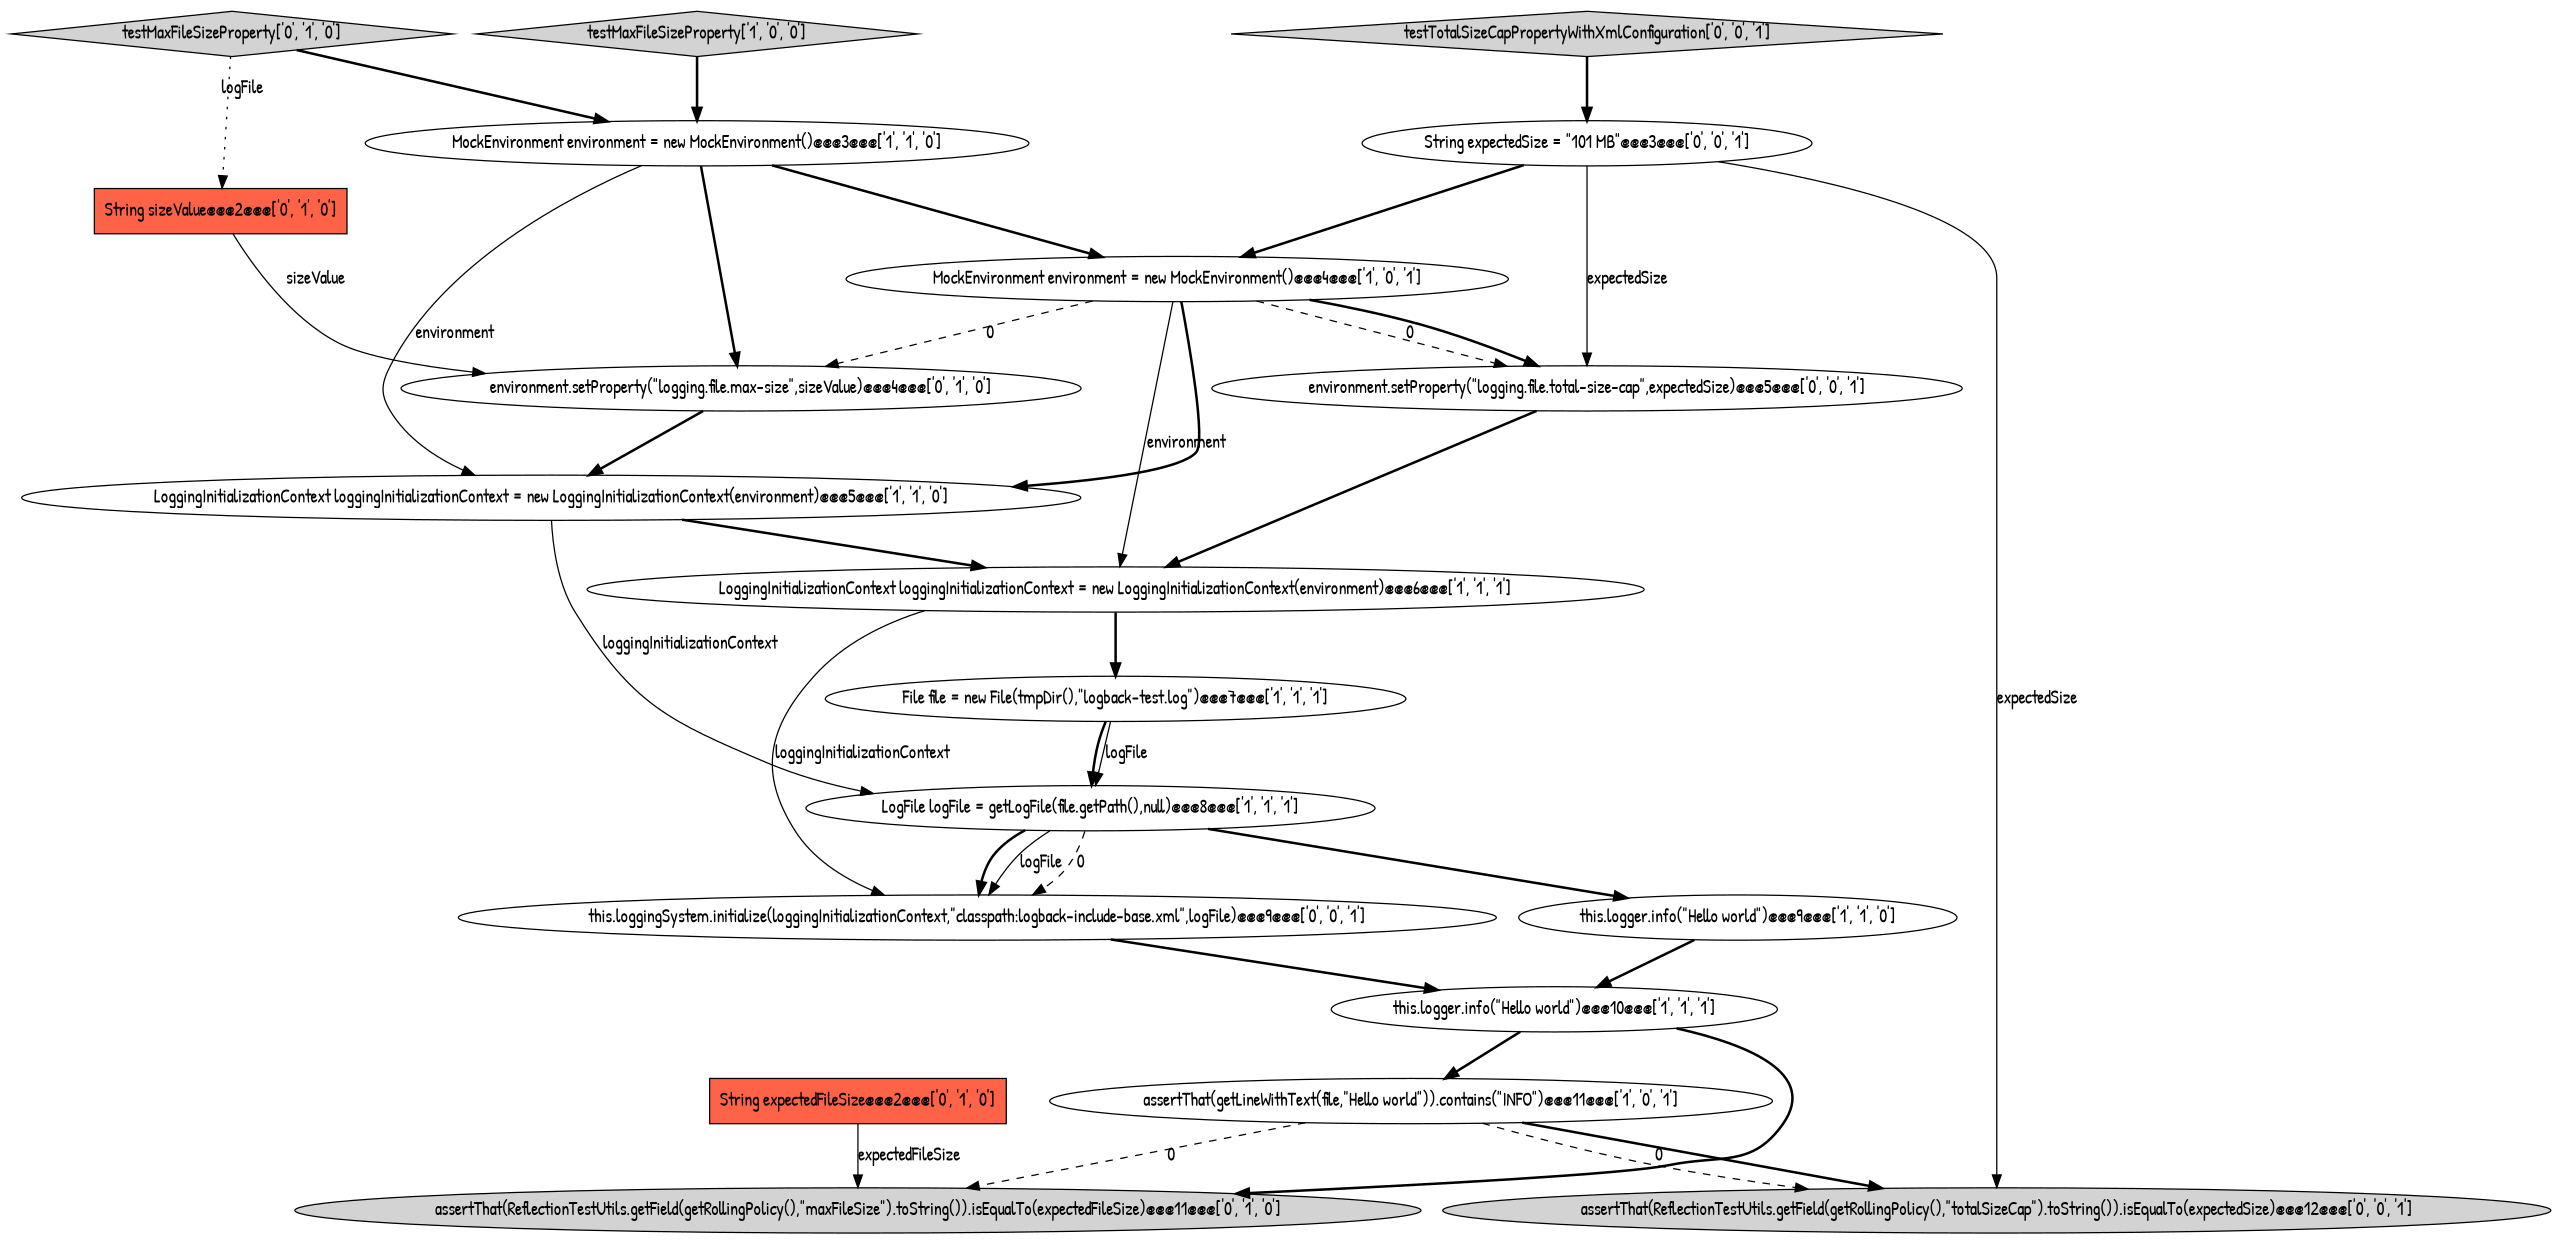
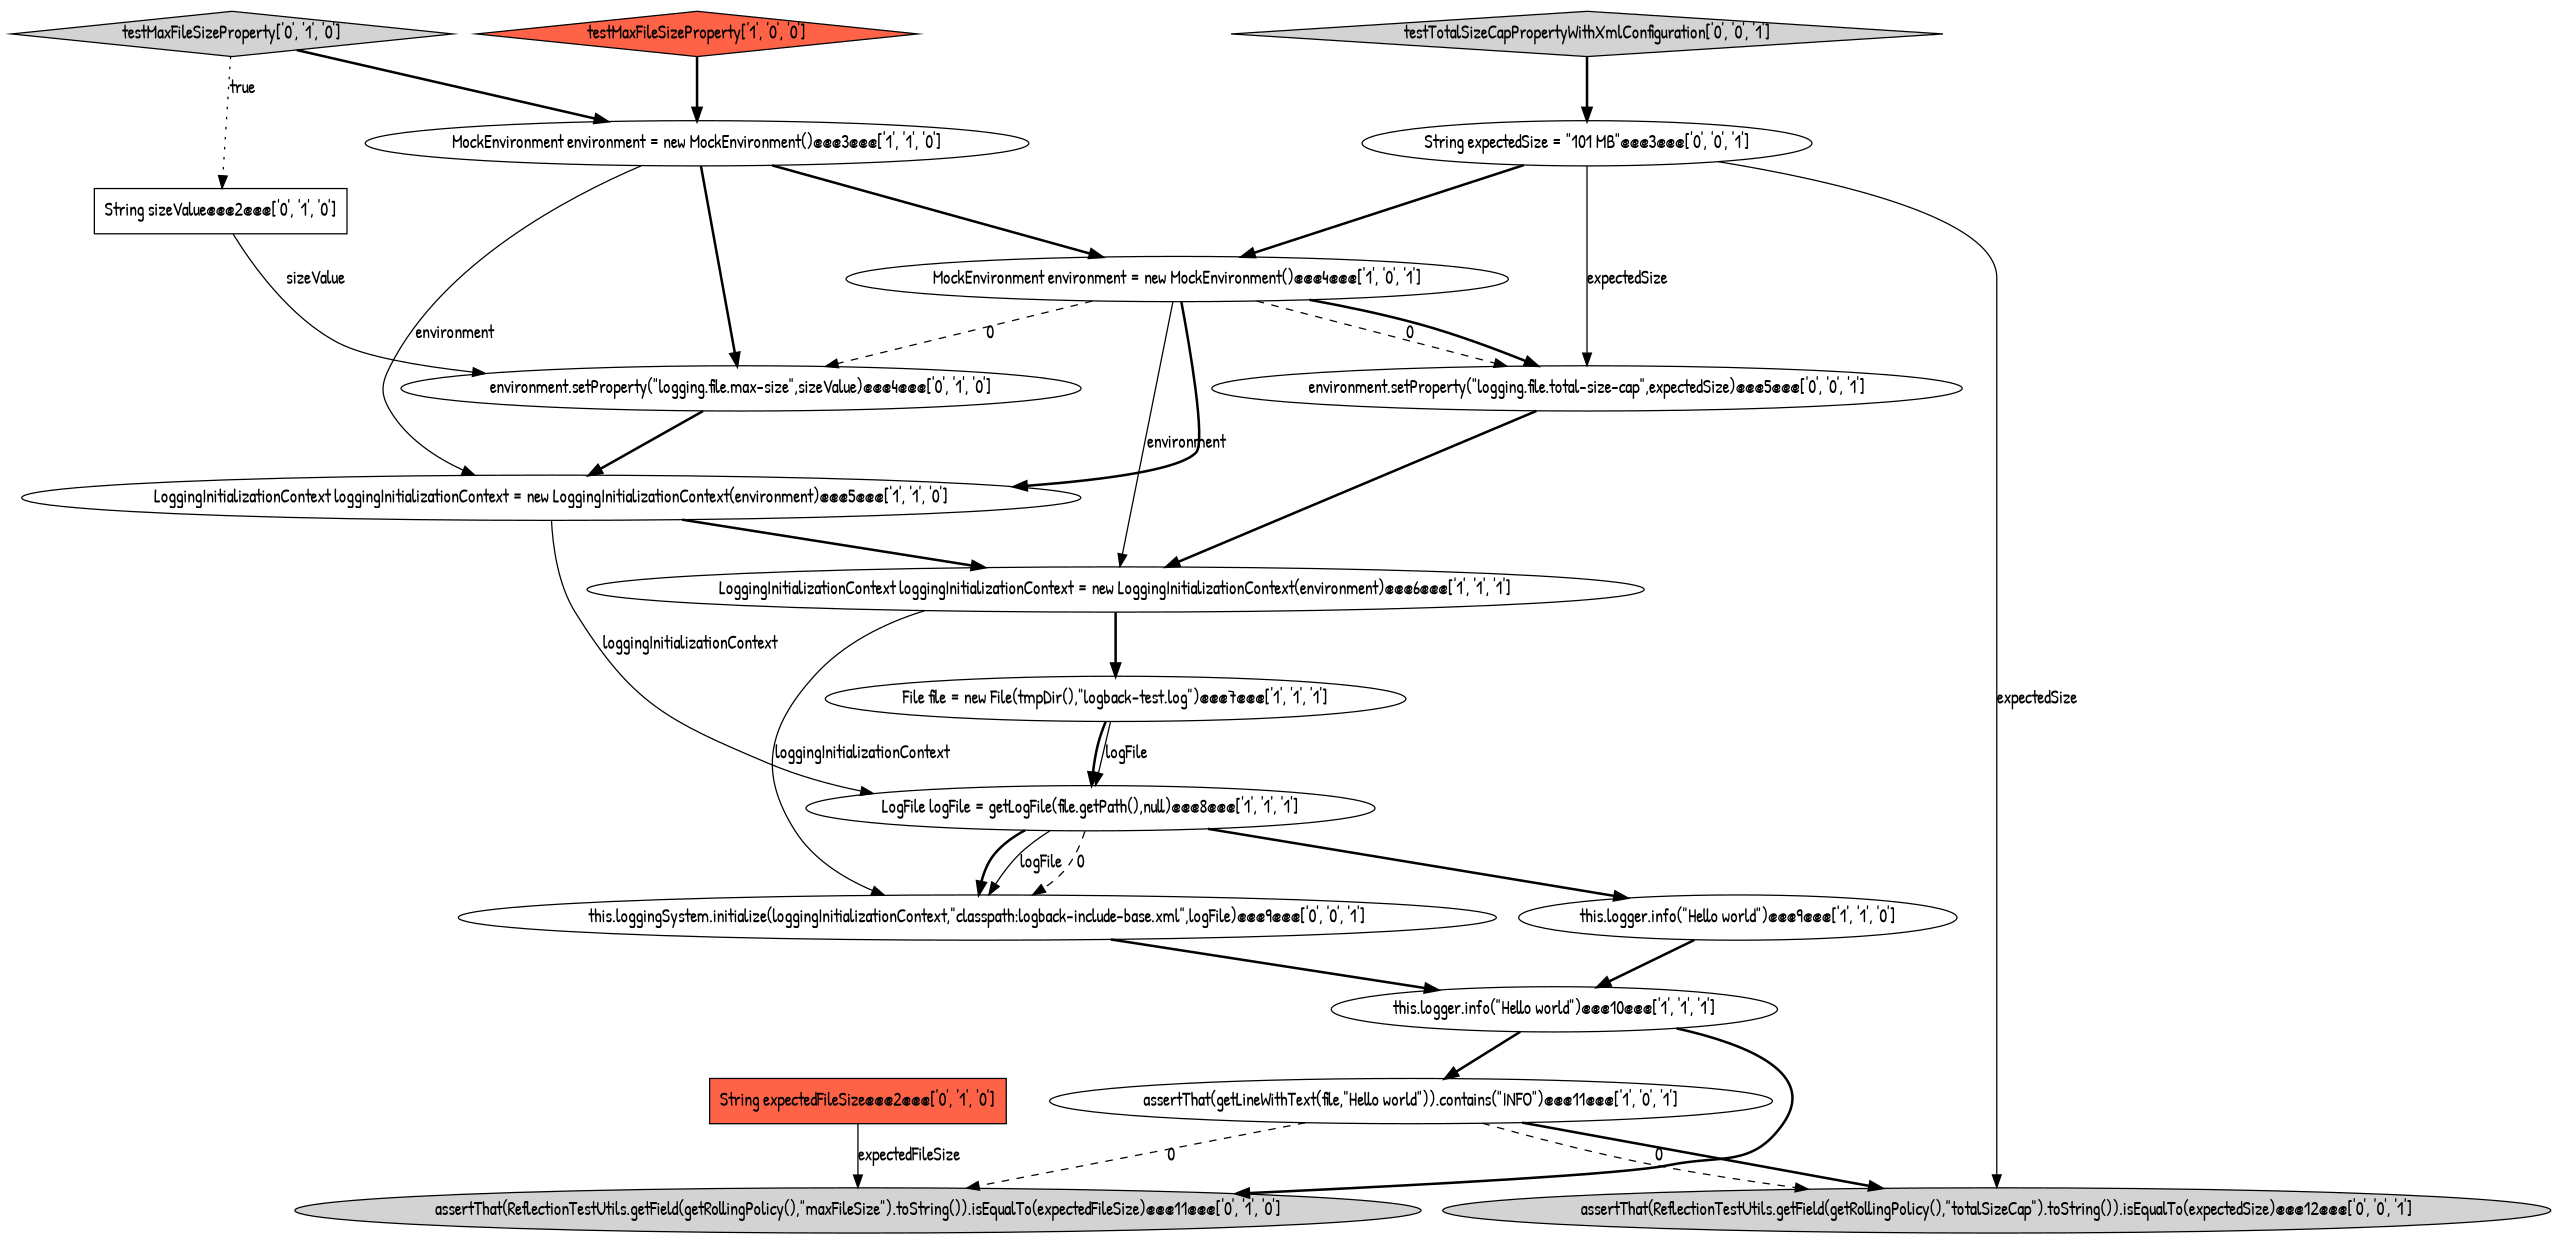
node "testMaxFileSizeProperty['1', '0', '0']": fillcolor lightgray -> tomato
edge "testMaxFileSizeProperty['0', '1', '0']" -> "String sizeValue@@@2@@@['0', '1', '0']": label "logFile" -> "true"
node "String sizeValue@@@2@@@['0', '1', '0']": fillcolor tomato -> white
